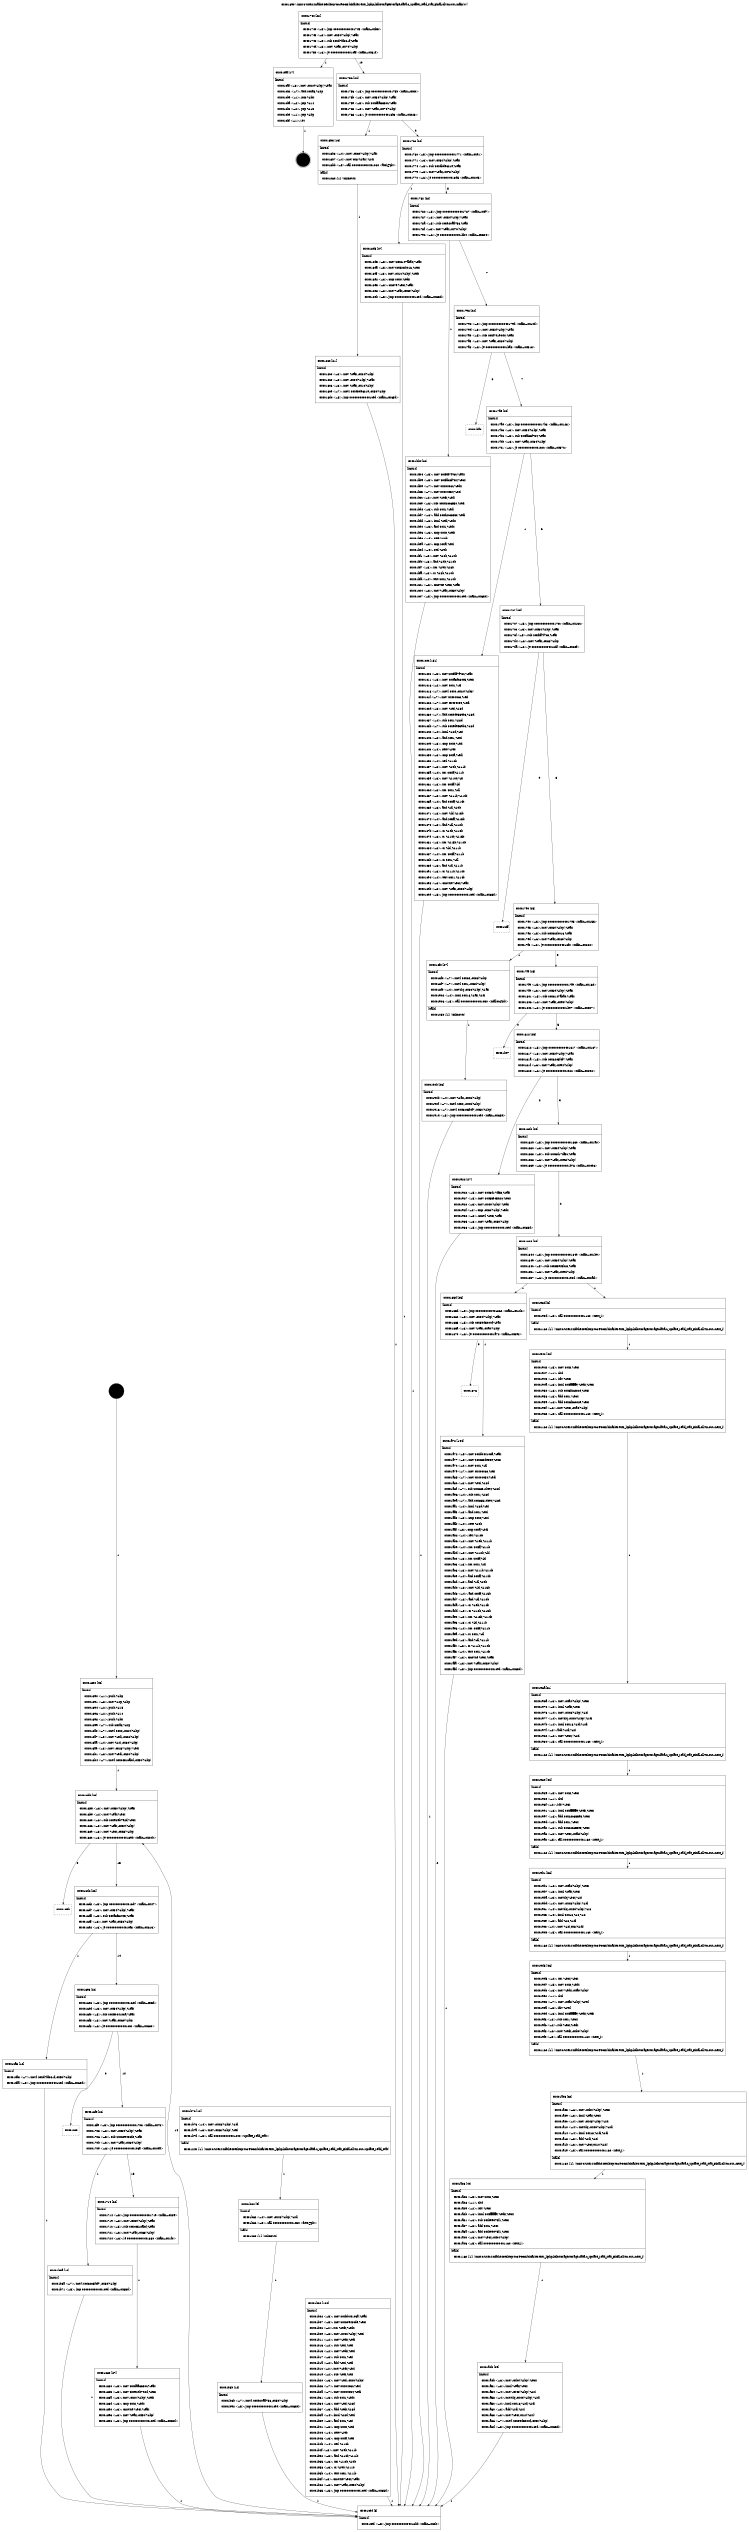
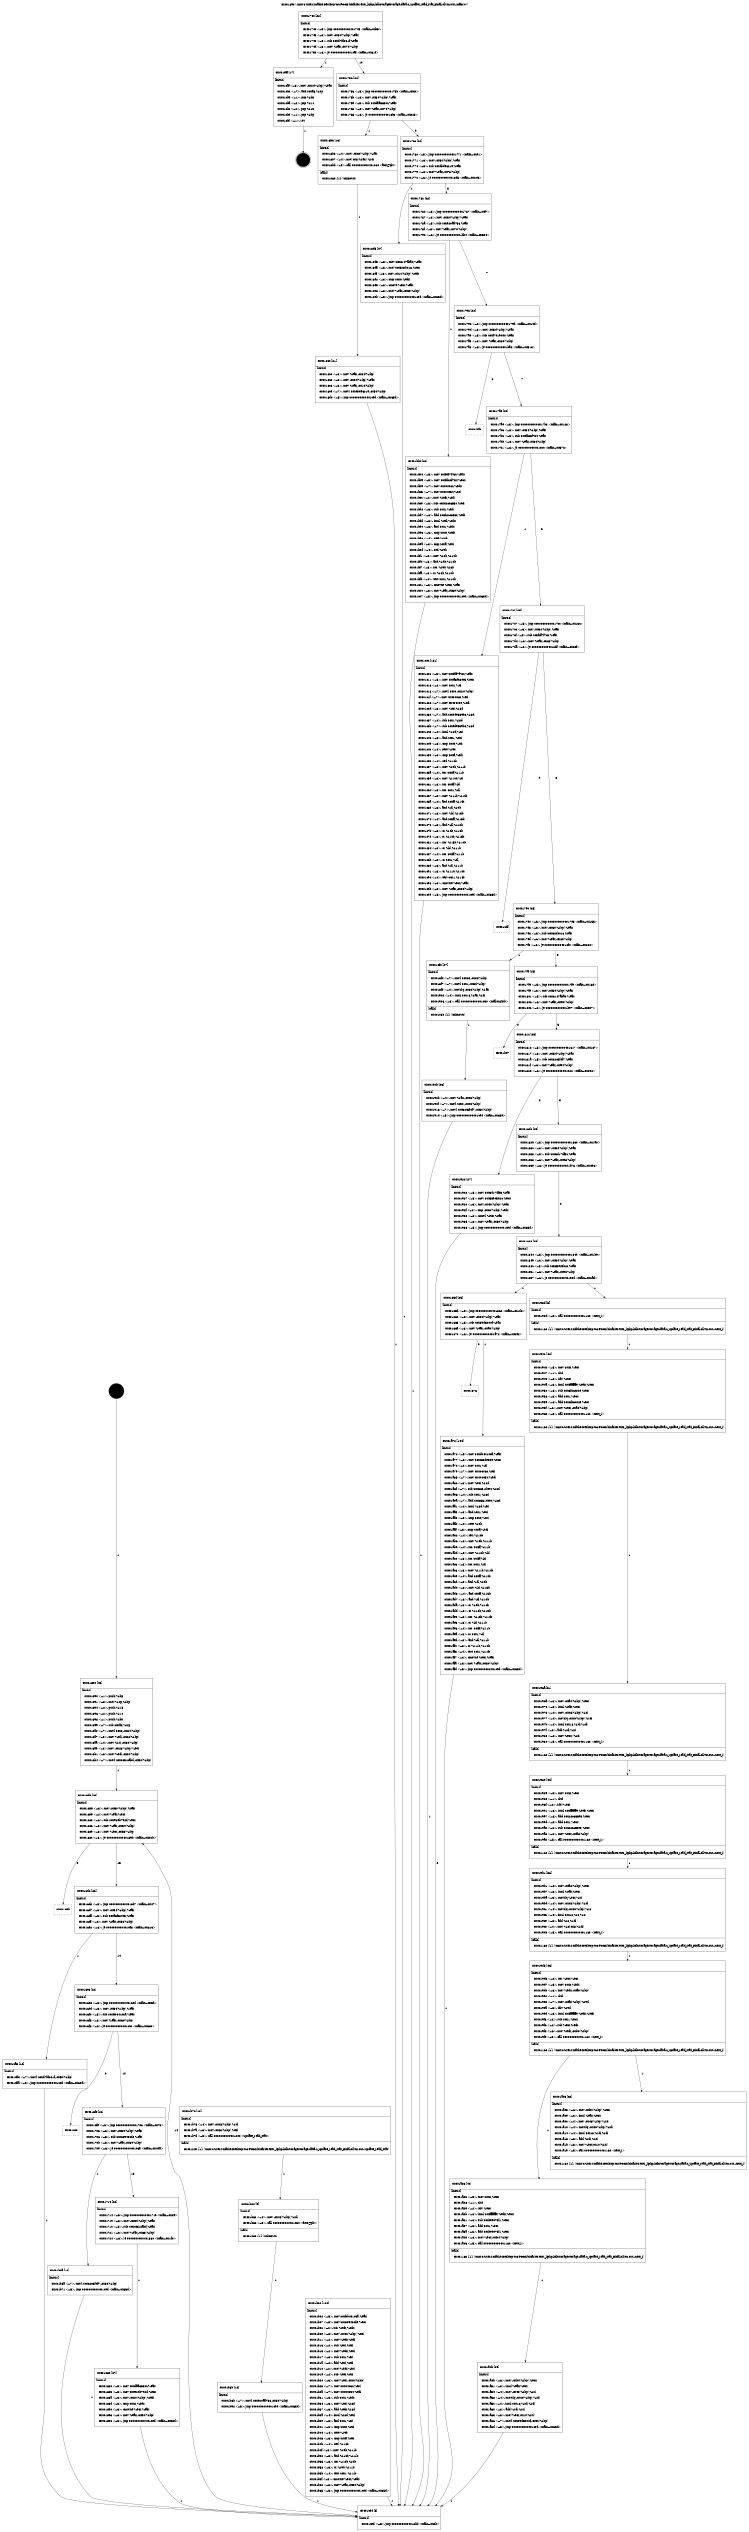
edge "0x401a03 [32]" -> "0x401a23 [40]": now "0x4019d5 [46]" -> "0x401a23 [40]"
